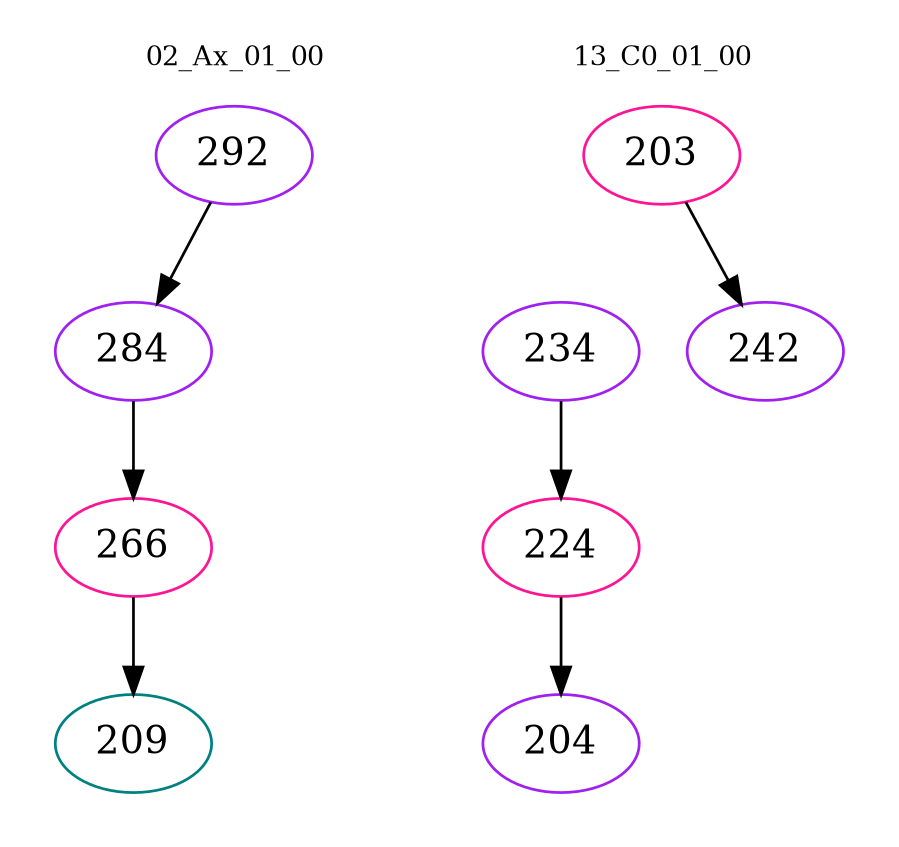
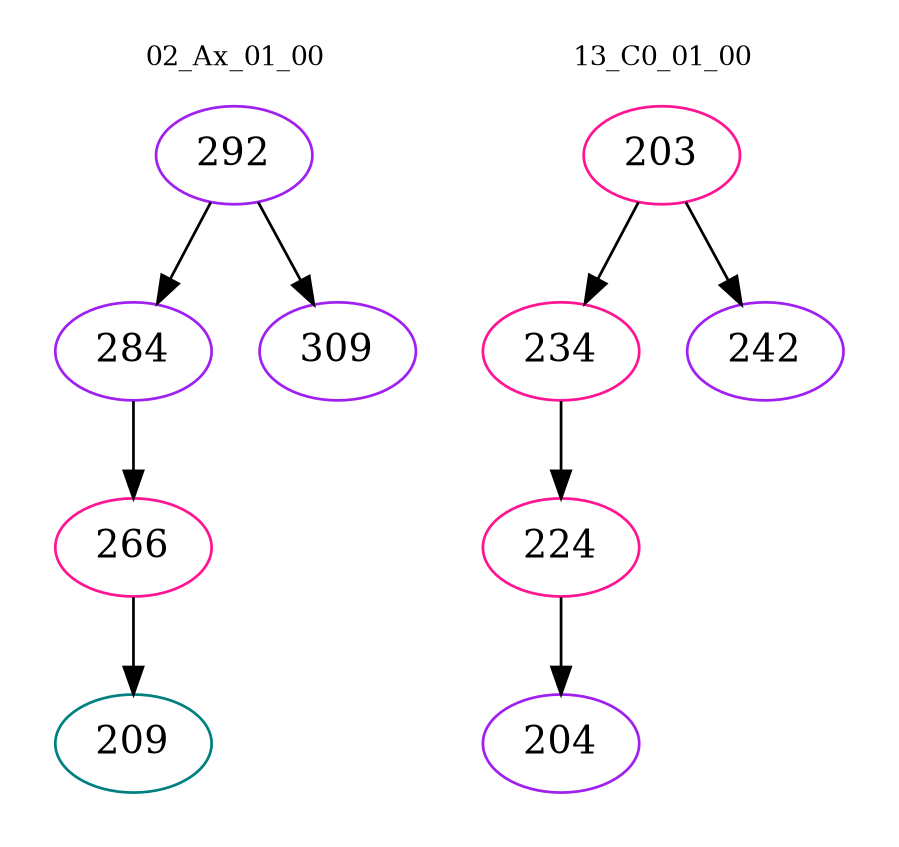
edge "203" -> "234": added
node "309": added
node "234": color purple -> deeppink
